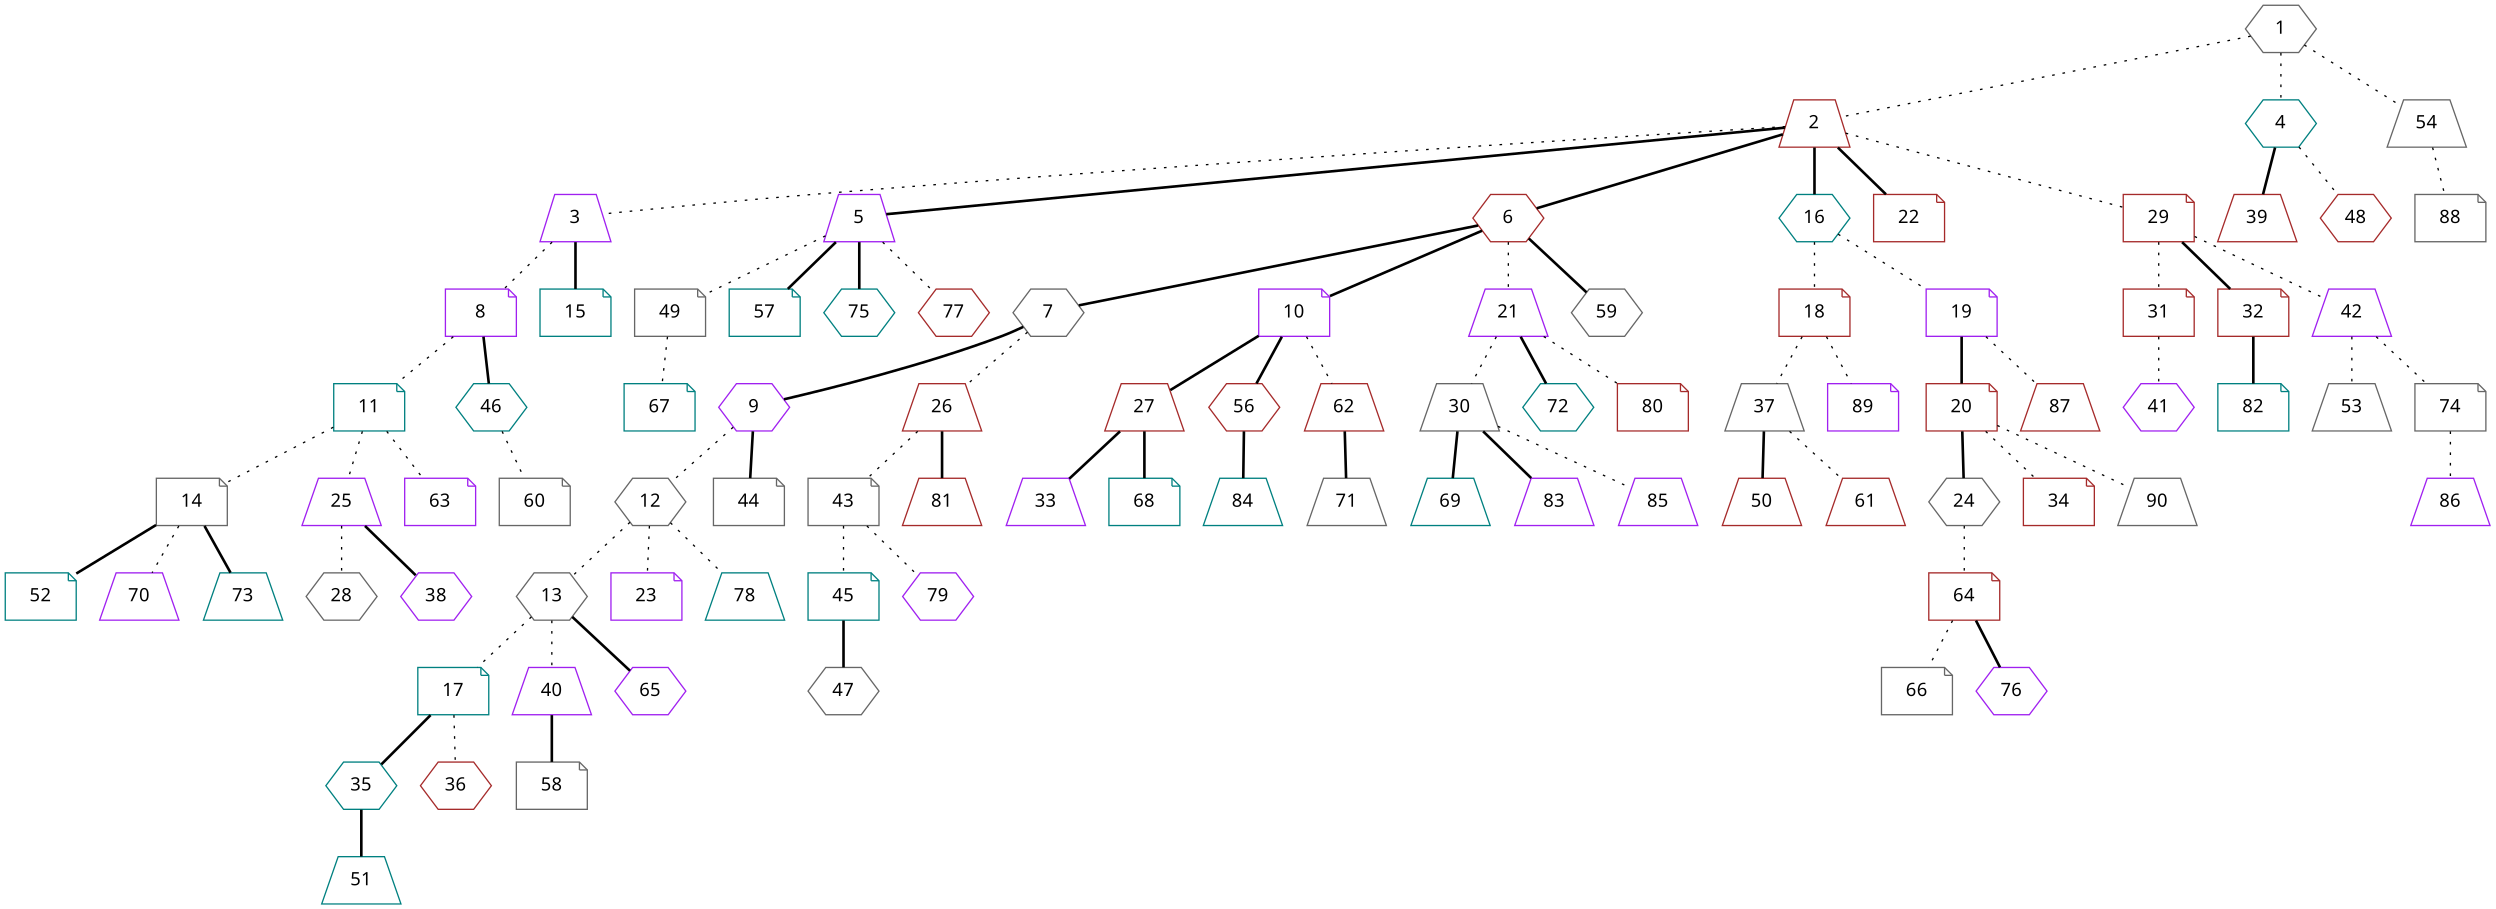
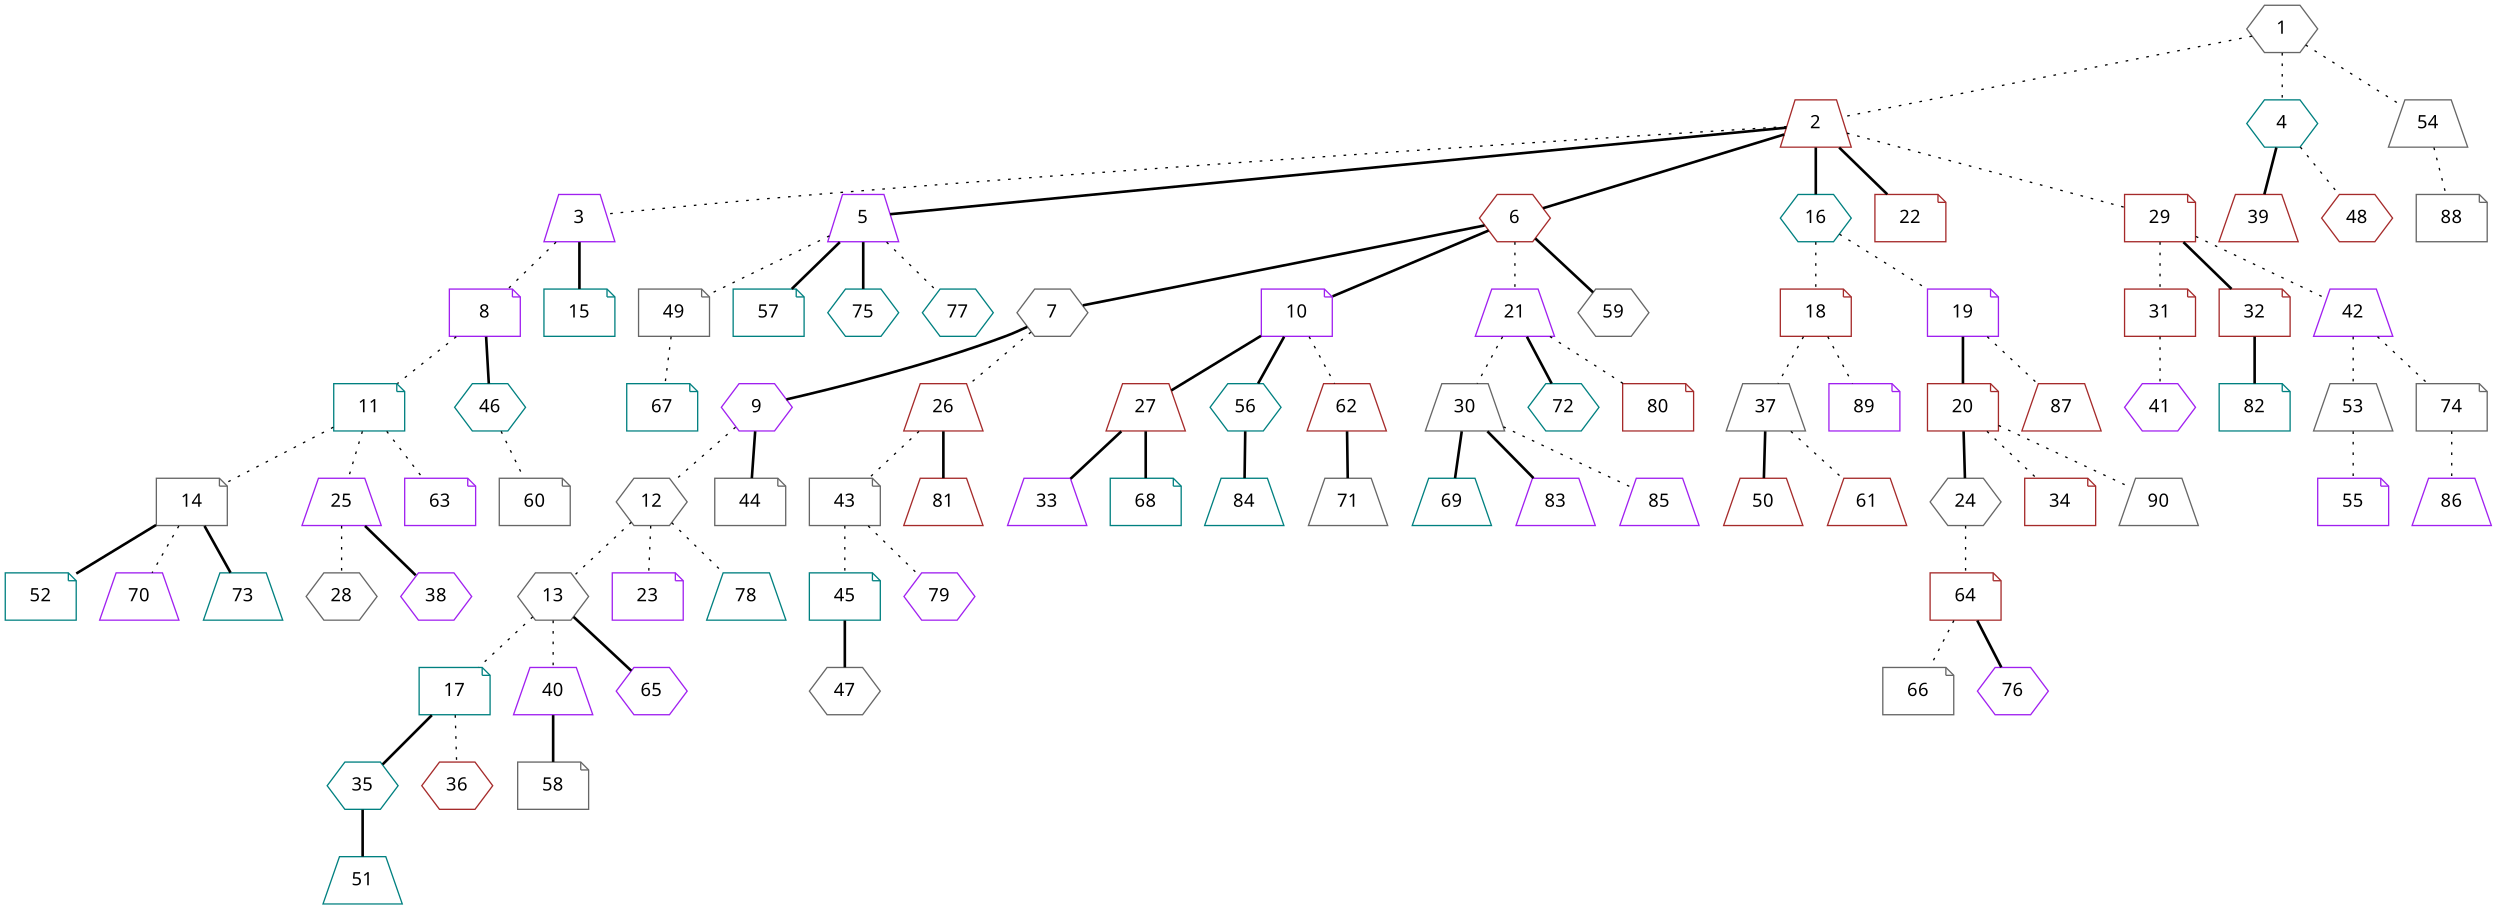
node "77": color brown -> teal
node "56": color brown -> teal
node "55": added
